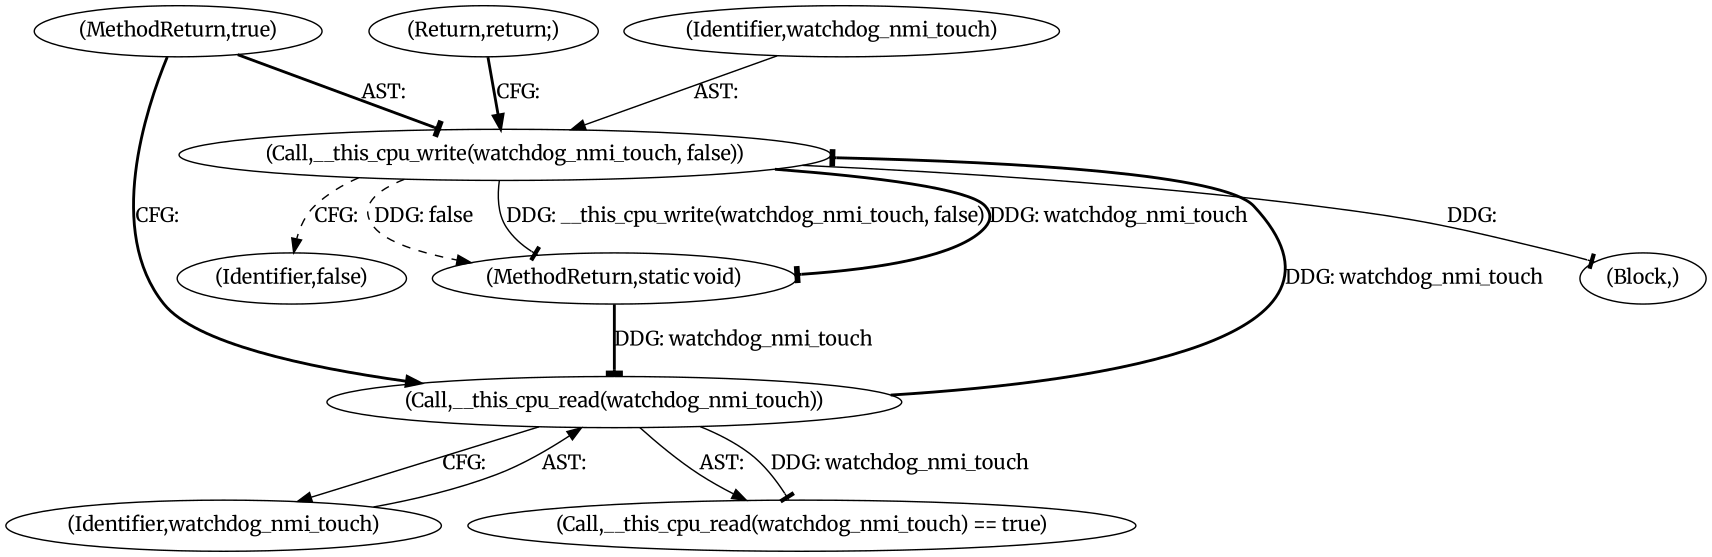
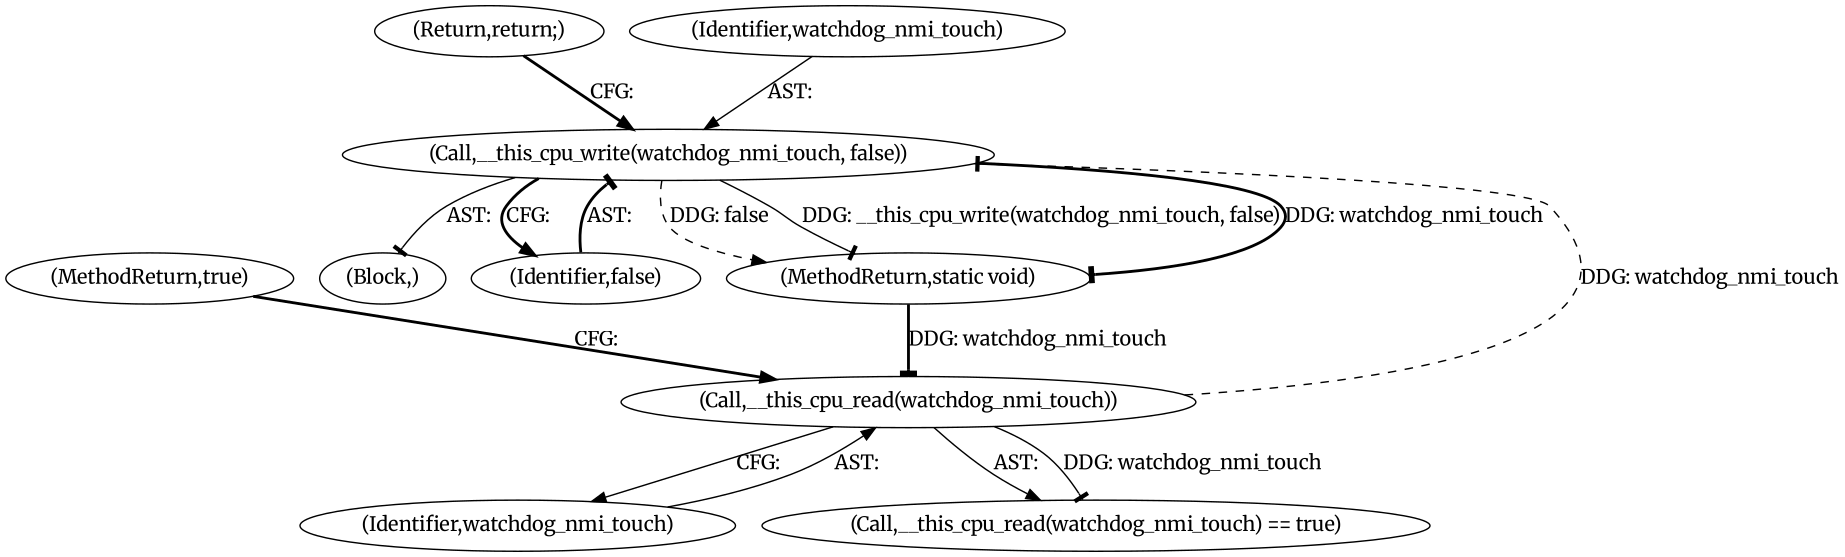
edge "(MethodReturn,true)" -> "(Call,__this_cpu_write(watchdog_nmi_touch, false))": now "(Identifier,false)" -> "(Call,__this_cpu_write(watchdog_nmi_touch, false))"
edge "(Call,__this_cpu_write(watchdog_nmi_touch, false))" -> "(Identifier,false)": style dashed -> bold
edge "(Call,__this_cpu_write(watchdog_nmi_touch, false))" -> "(Block,)": label "DDG: " -> "AST: "
edge "(Call,__this_cpu_read(watchdog_nmi_touch))" -> "(Call,__this_cpu_write(watchdog_nmi_touch, false))": style bold -> dashed
